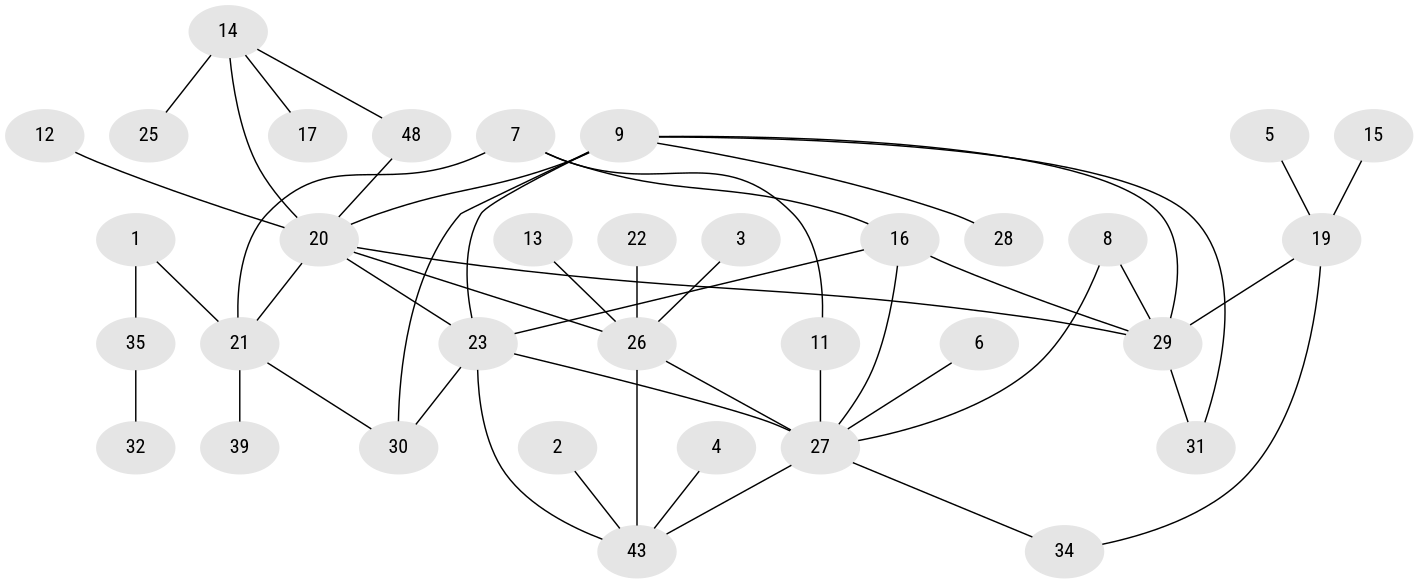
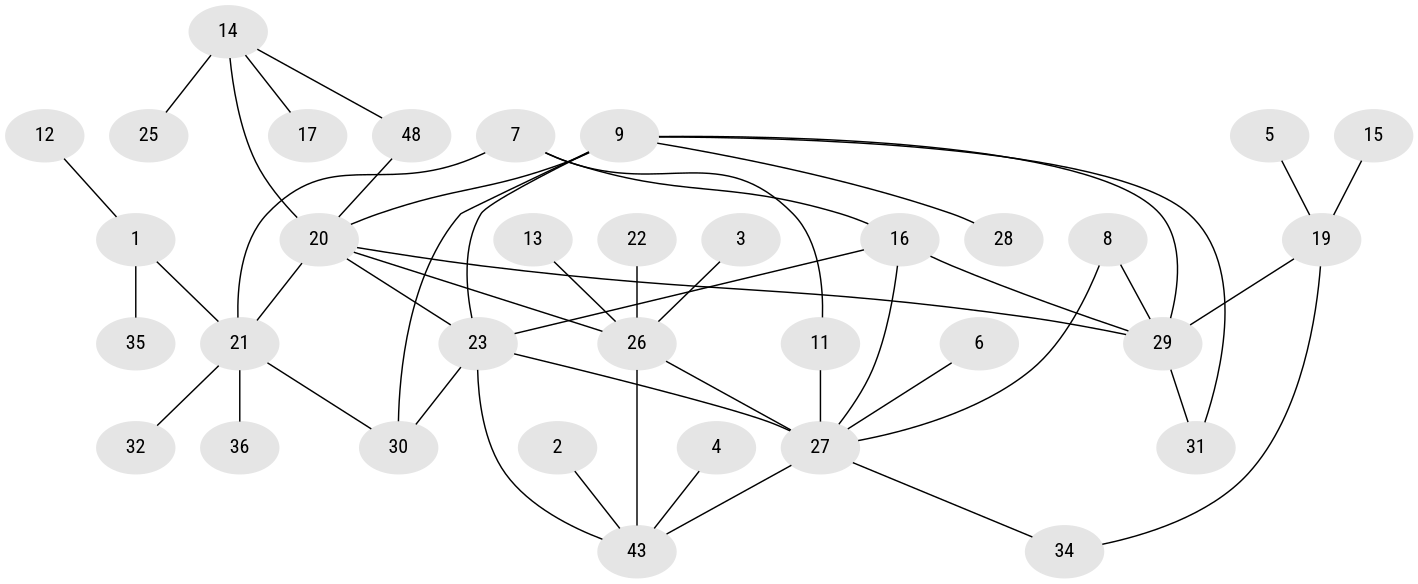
edge "12" -- "20": now "12" -- "1"
edge "35" -- "32": now "21" -- "32"
node "39": label "39" -> "36"
